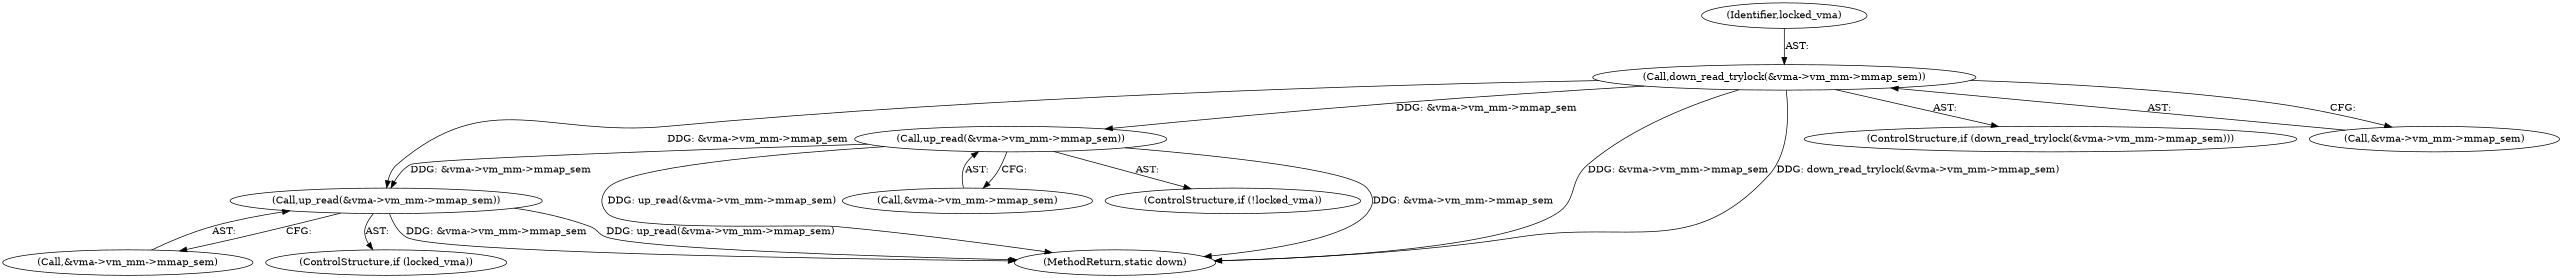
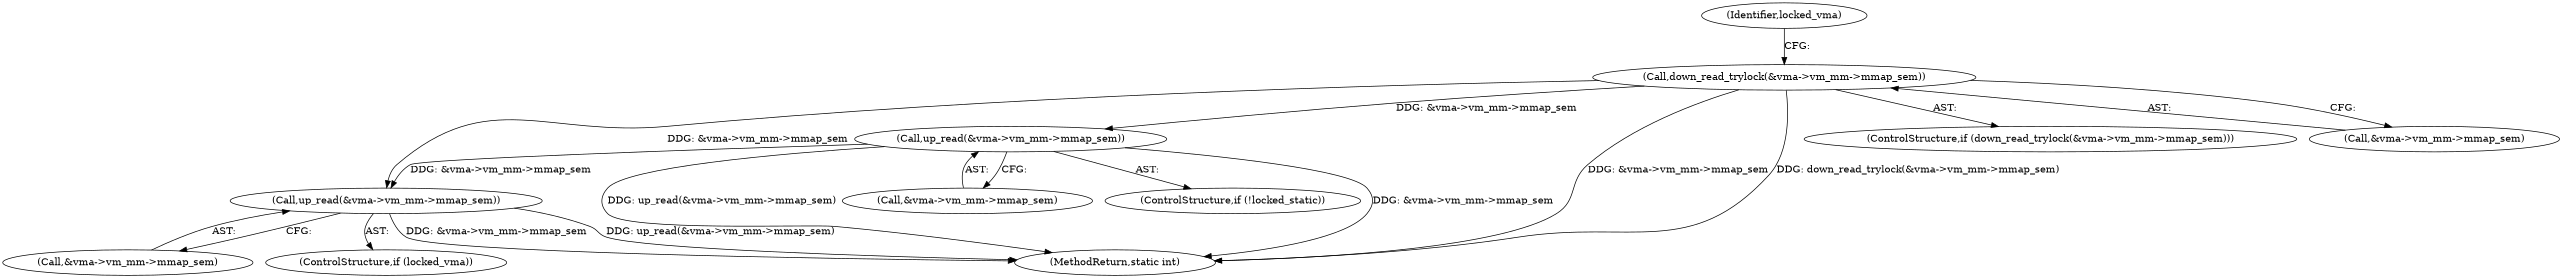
edge "(Identifier,locked_vma)" -> "(Call,down_read_trylock(&vma->vm_mm->mmap_sem))": label "AST: " -> "CFG: "
node "(ControlStructure,if (!locked_vma))": label "(ControlStructure,if (!locked_vma))" -> "(ControlStructure,if (!locked_static))"
node "(MethodReturn,static down)": label "(MethodReturn,static down)" -> "(MethodReturn,static int)"
